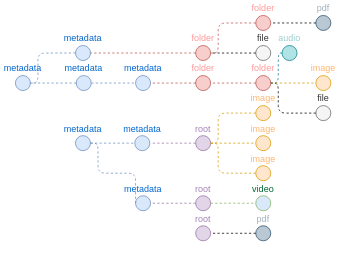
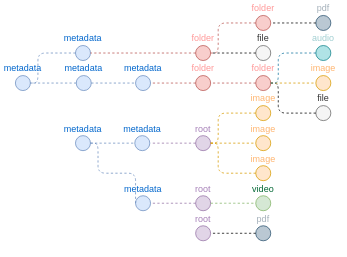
node "audio": moved (289, 53) -> (323, 53)
node "video": fillcolor #dae8fc -> #d5e8d4
